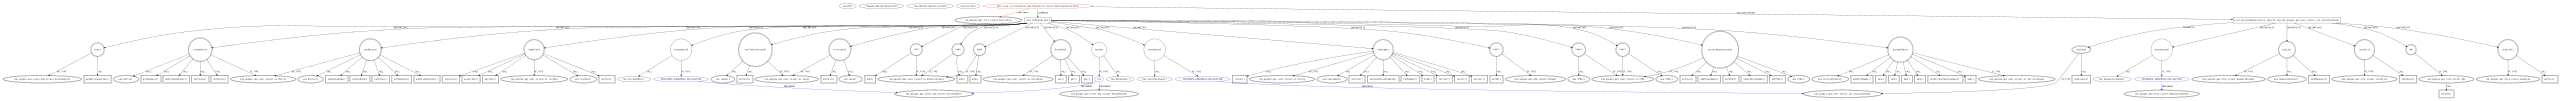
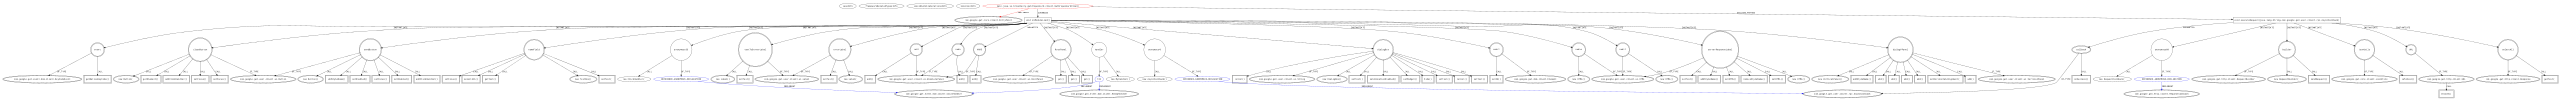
edge "void onModuleLoad()" -> "VAR5": label "INSTANTIATE" -> "PARAMETER"
node "com.google.gwt.user.client.ui.TextBox": removed
